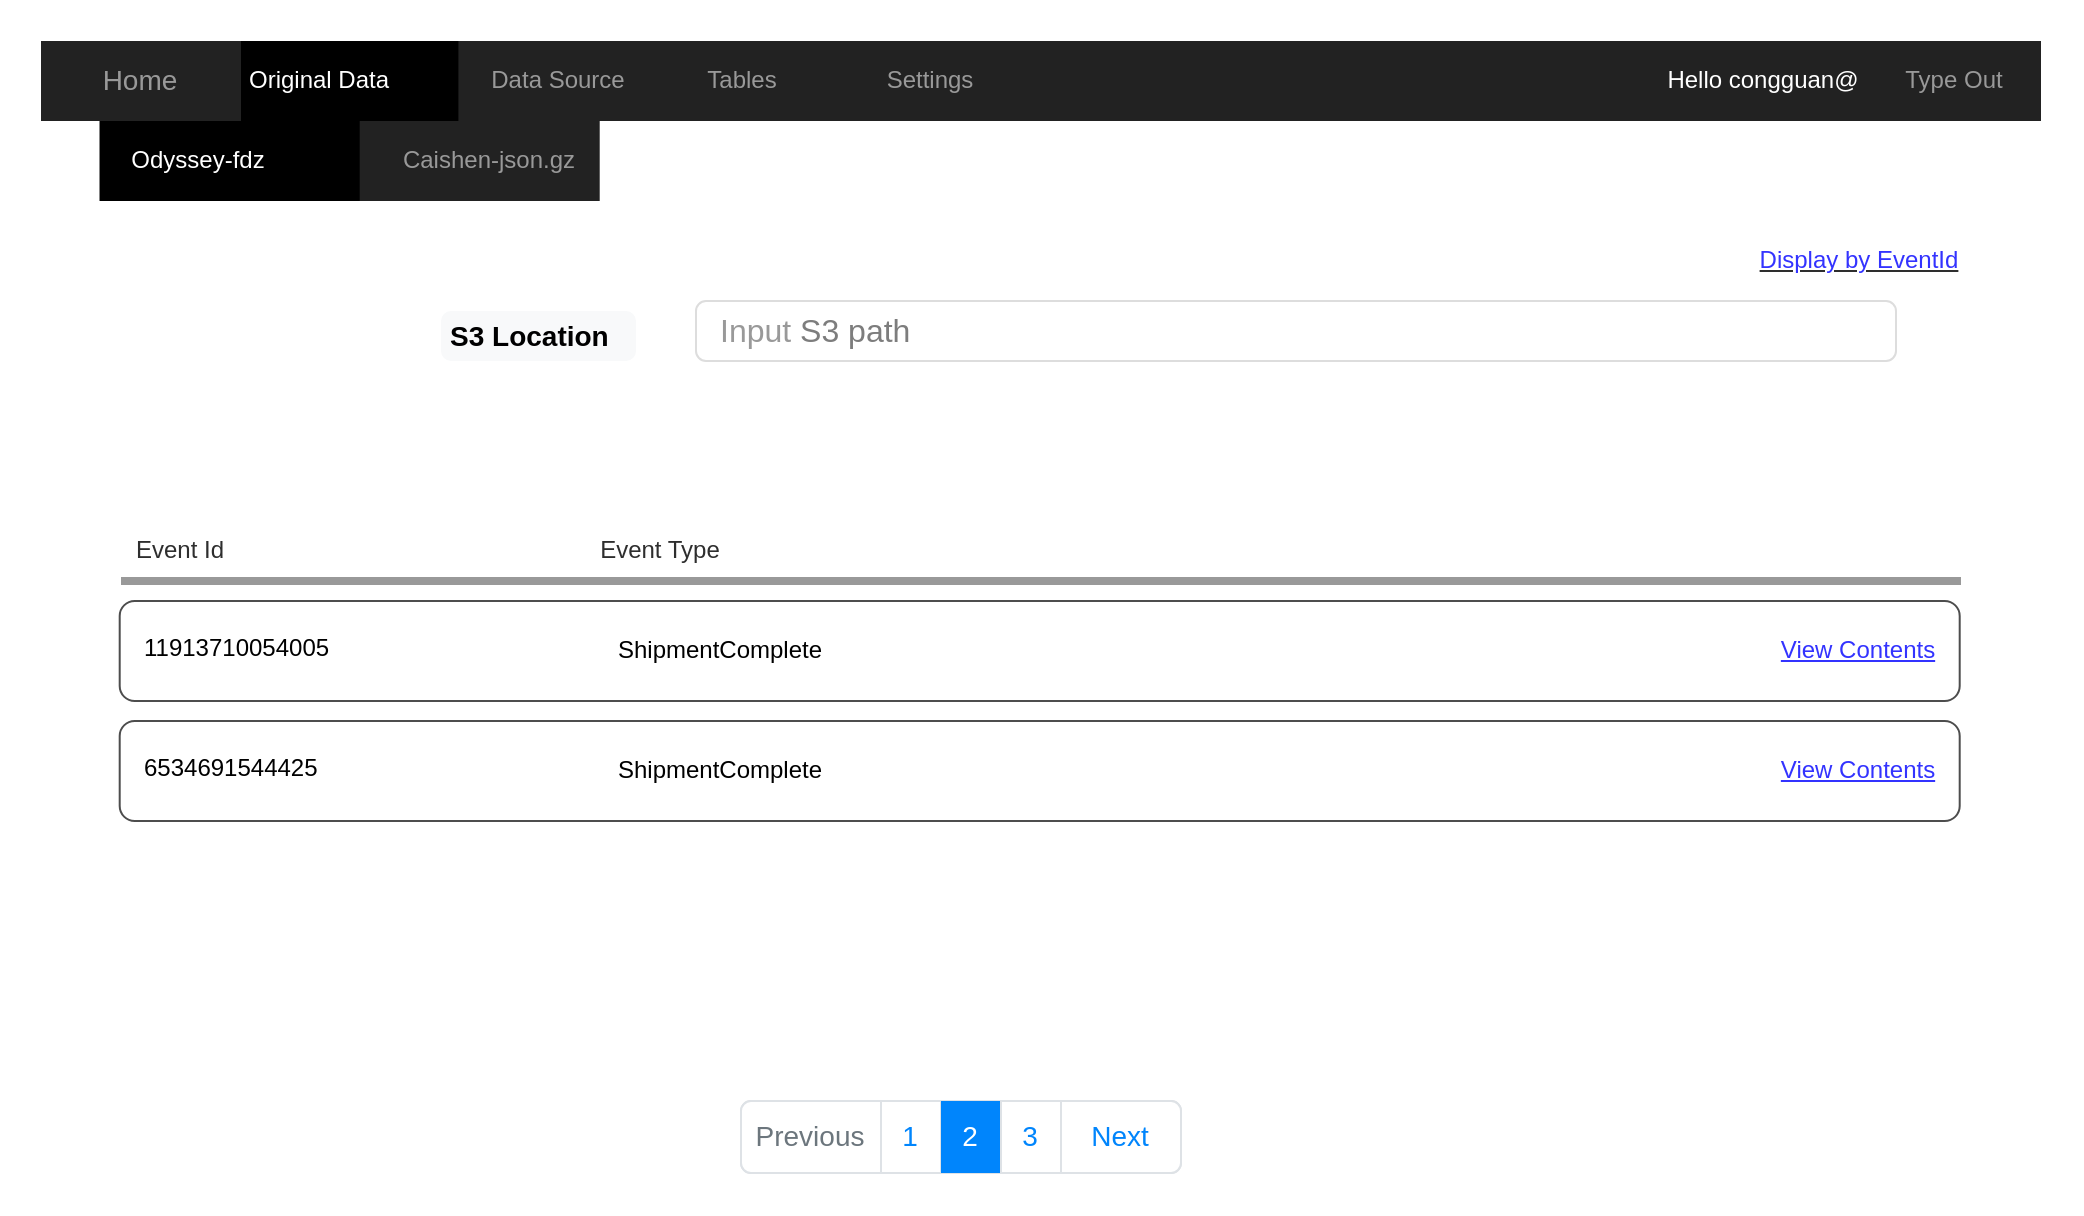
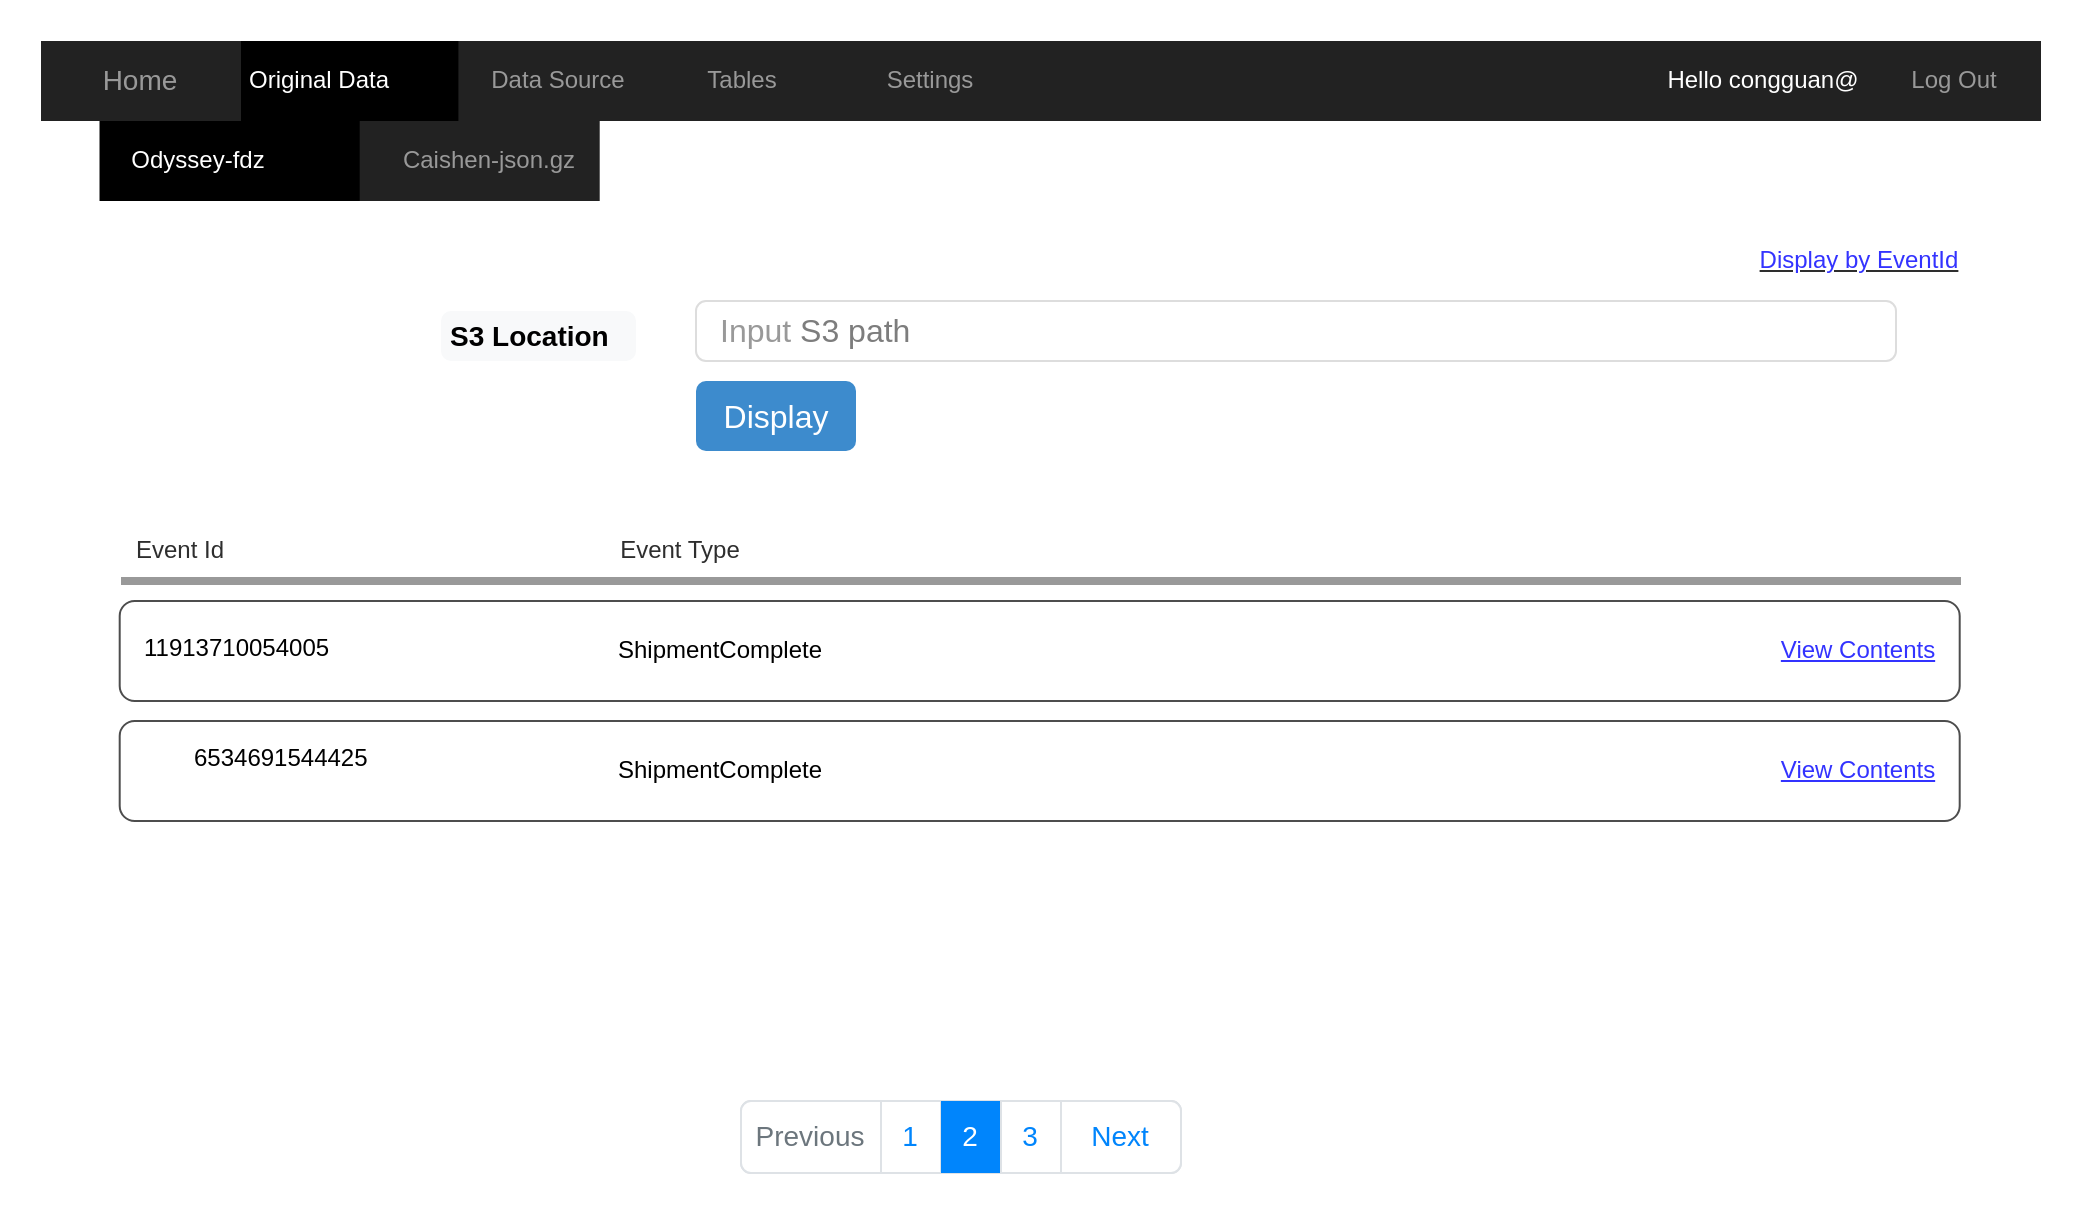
node "Type Out": label "Type Out" -> "Log Out"
node "Display": added
node "Event Type": moved (661, 551) -> (681, 551)
node "6534691544425": moved (261, 781) -> (311, 771)
